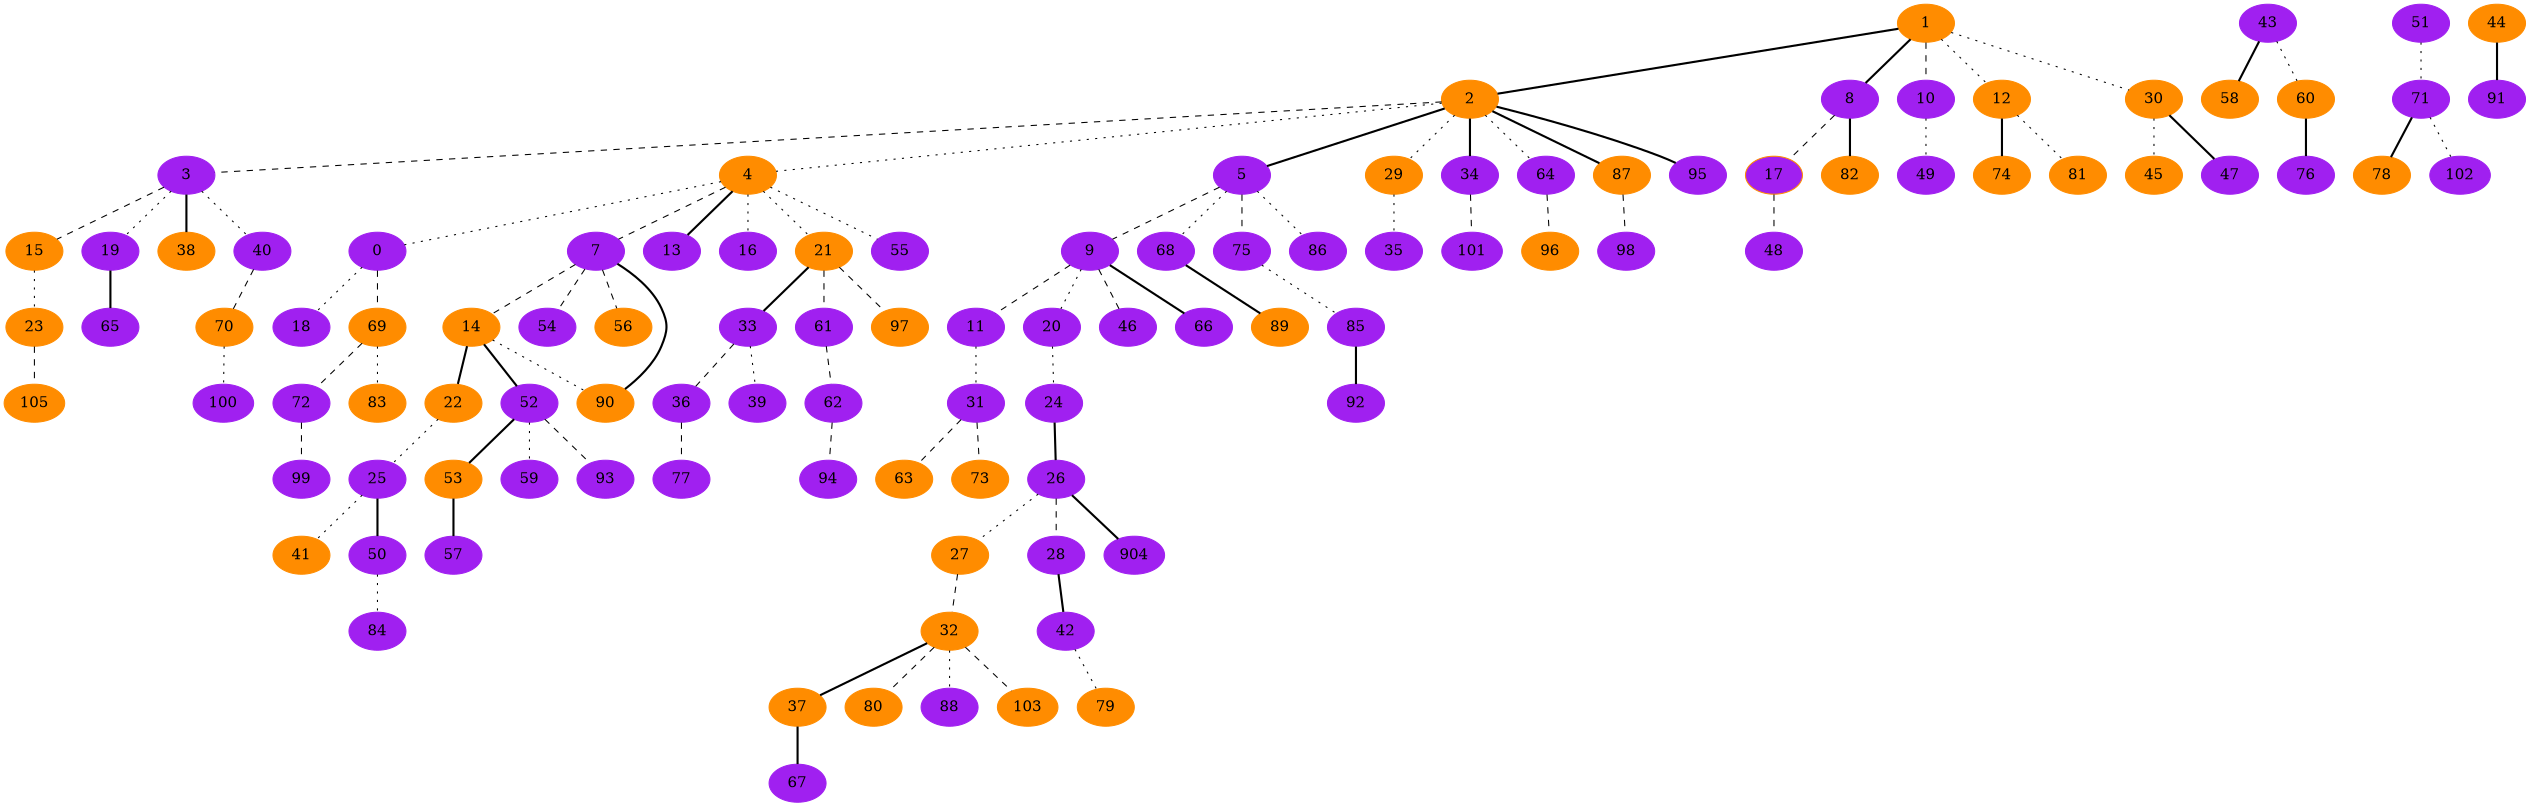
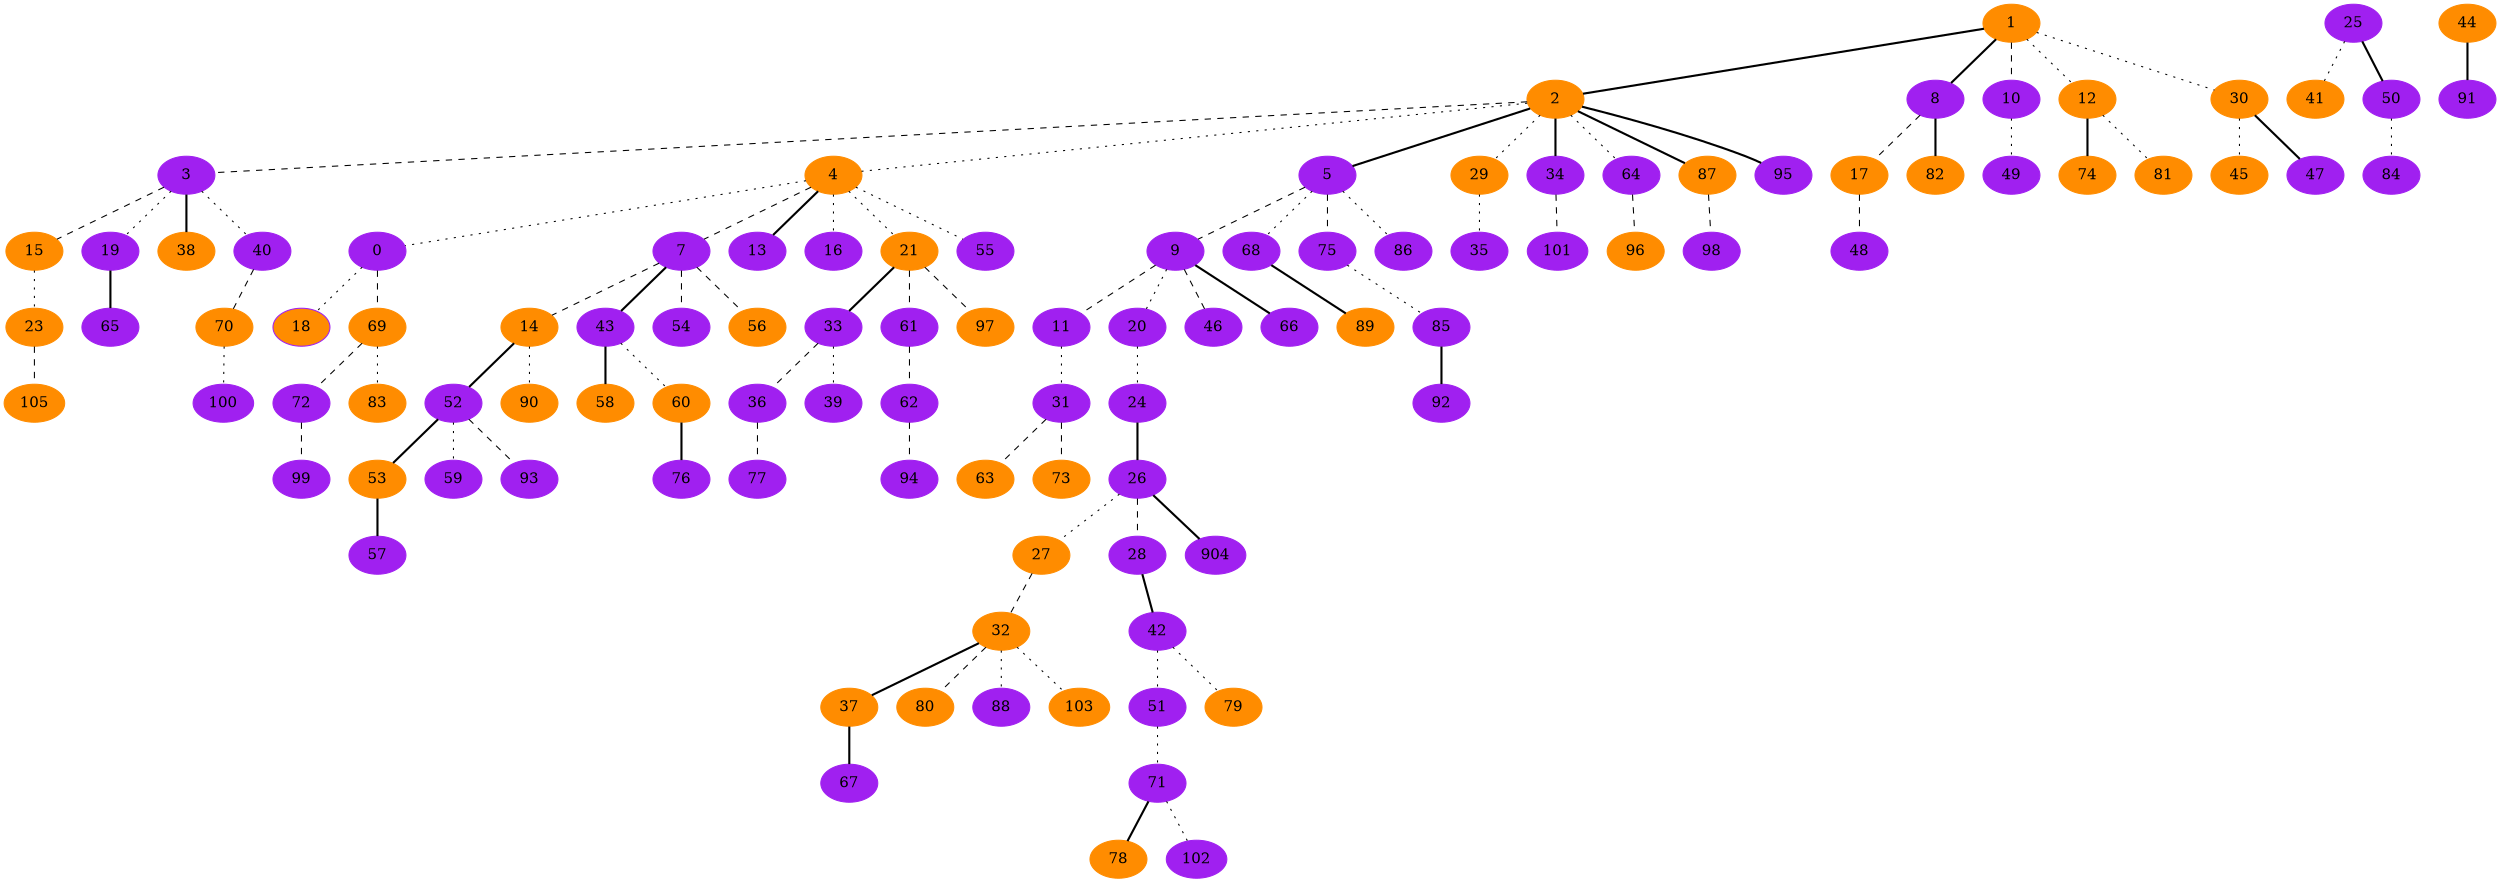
node "17": fillcolor purple -> darkorange
edge "7" -- "90": now "7" -- "43"
node "18": fillcolor purple -> darkorange
node "22": removed
edge "32" -- "103": style dashed -> dotted
edge "42" -- "51": added
